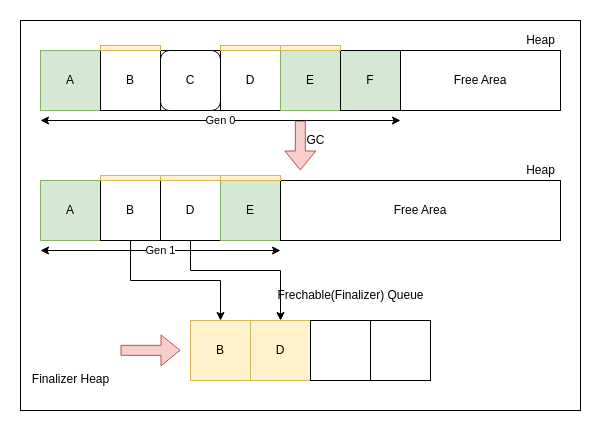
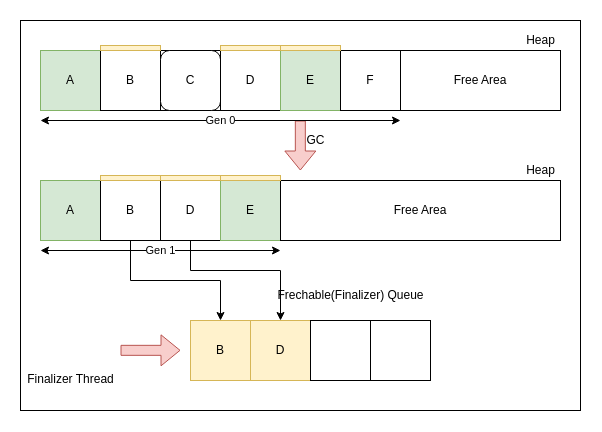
node "F": fillcolor #d5e8d4 -> #ffffff
node "Finalizer Heap": label "Finalizer Heap" -> "Finalizer Thread"
